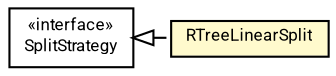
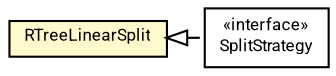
edge "RTreeLinearSplit" -> "SplitStrategy": reversed
